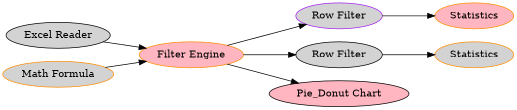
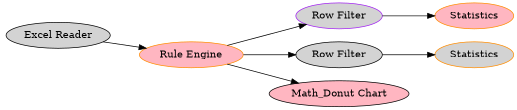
node "Filter Engine": label "Filter Engine" -> "Rule Engine"
node "Math Formula": removed
node "Pie_Donut Chart": label "Pie_Donut Chart" -> "Math_Donut Chart"
